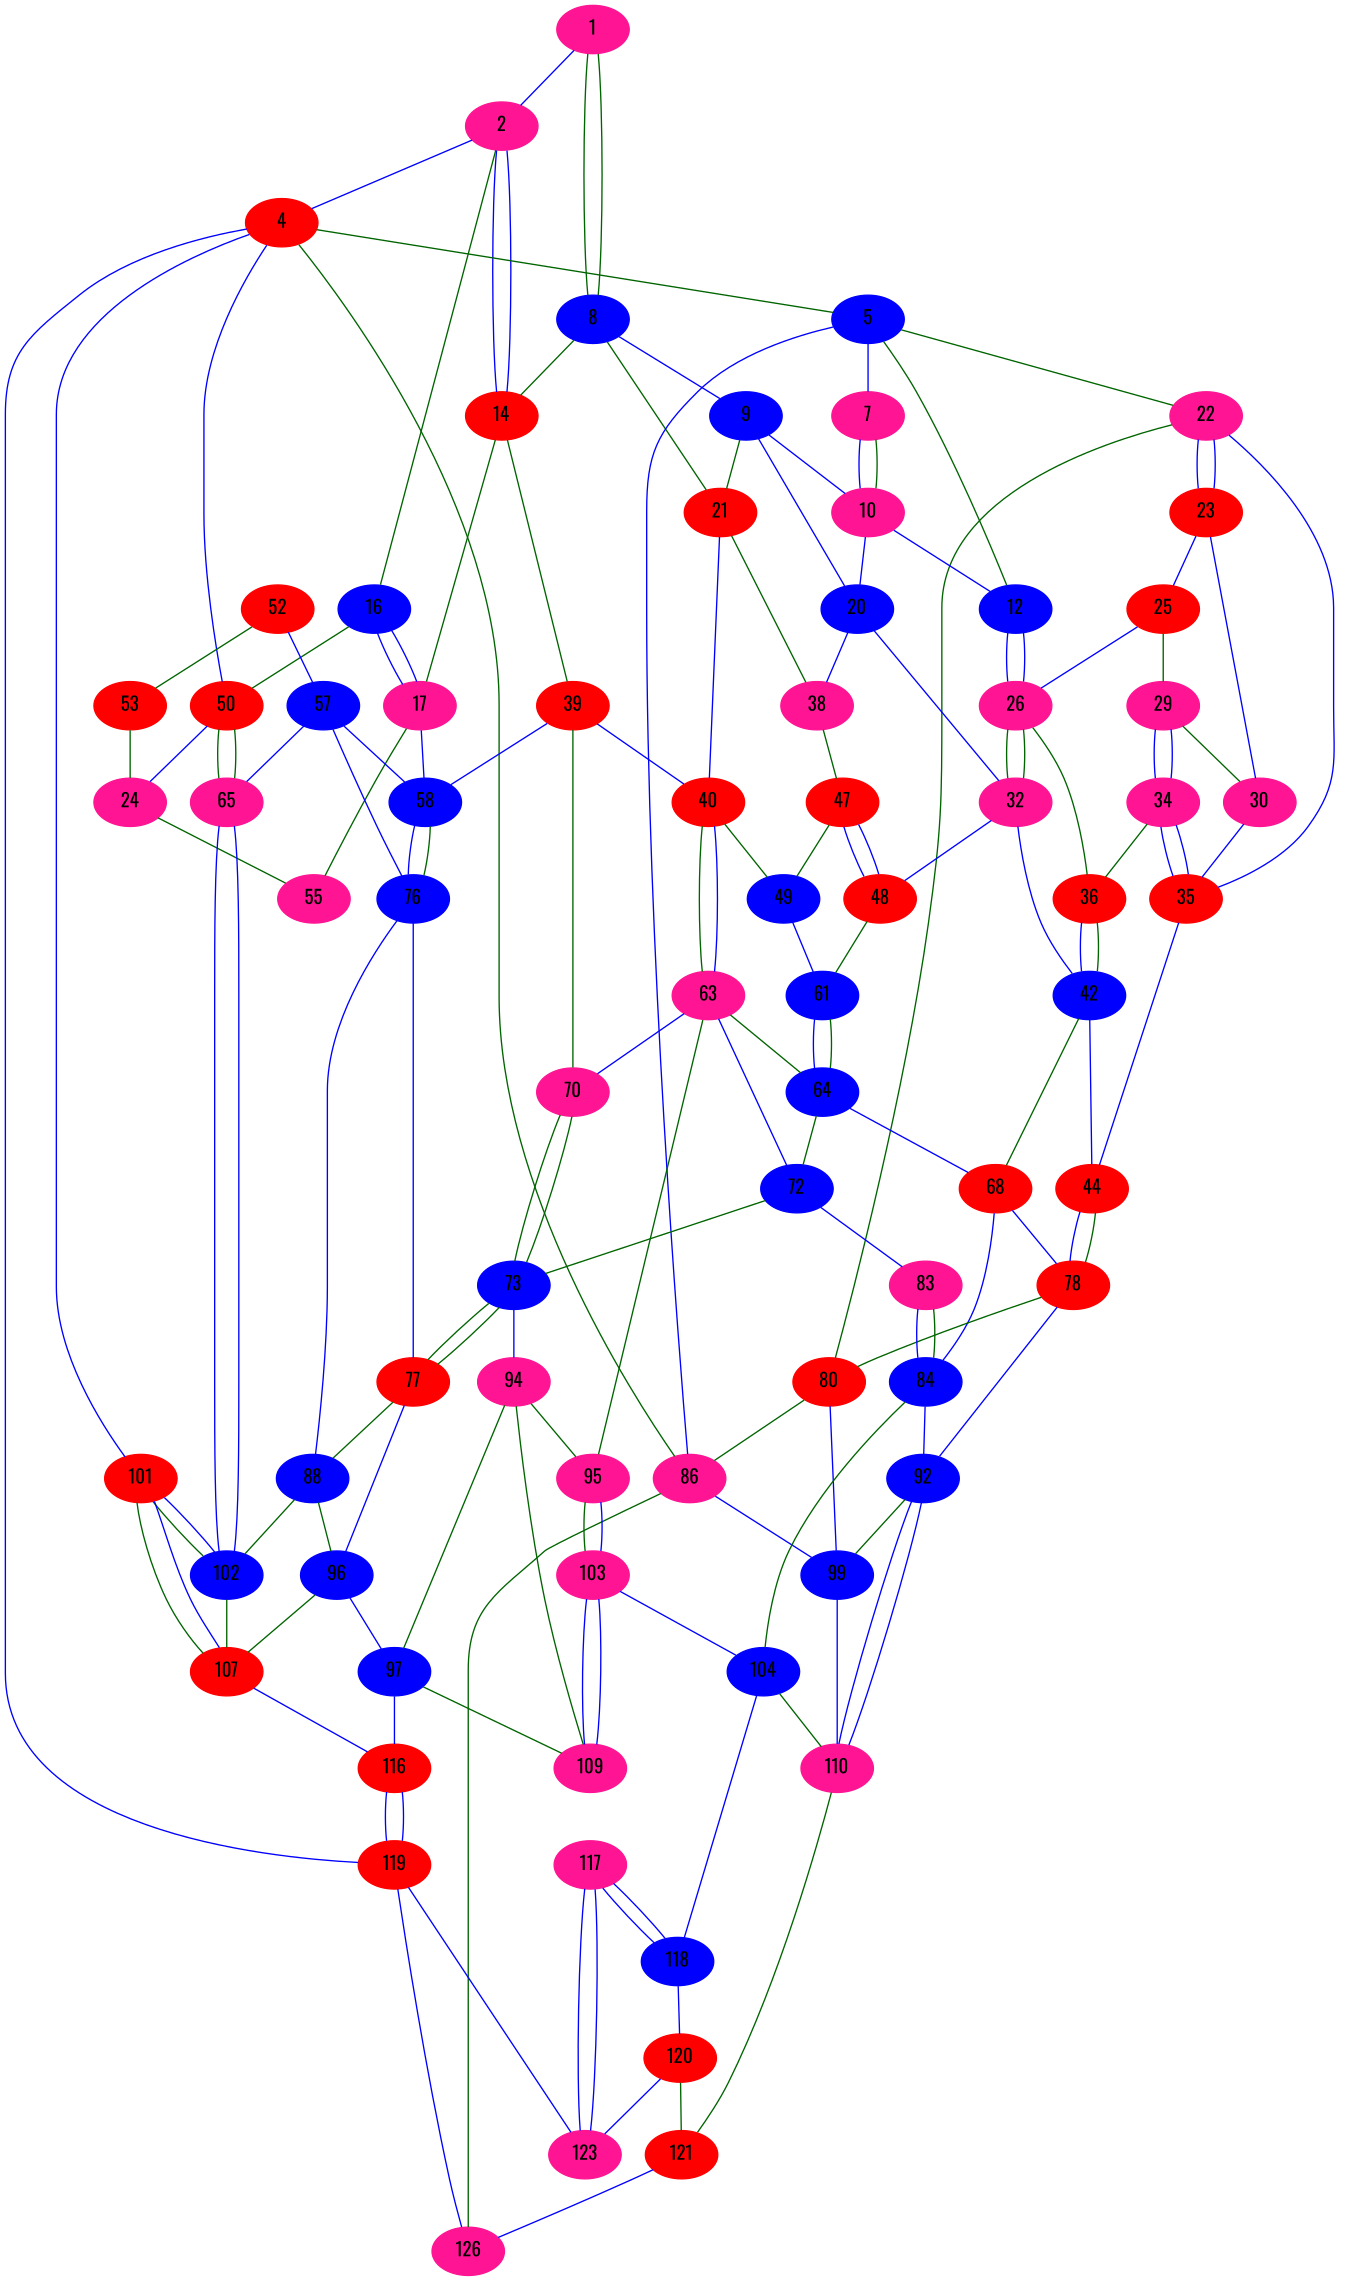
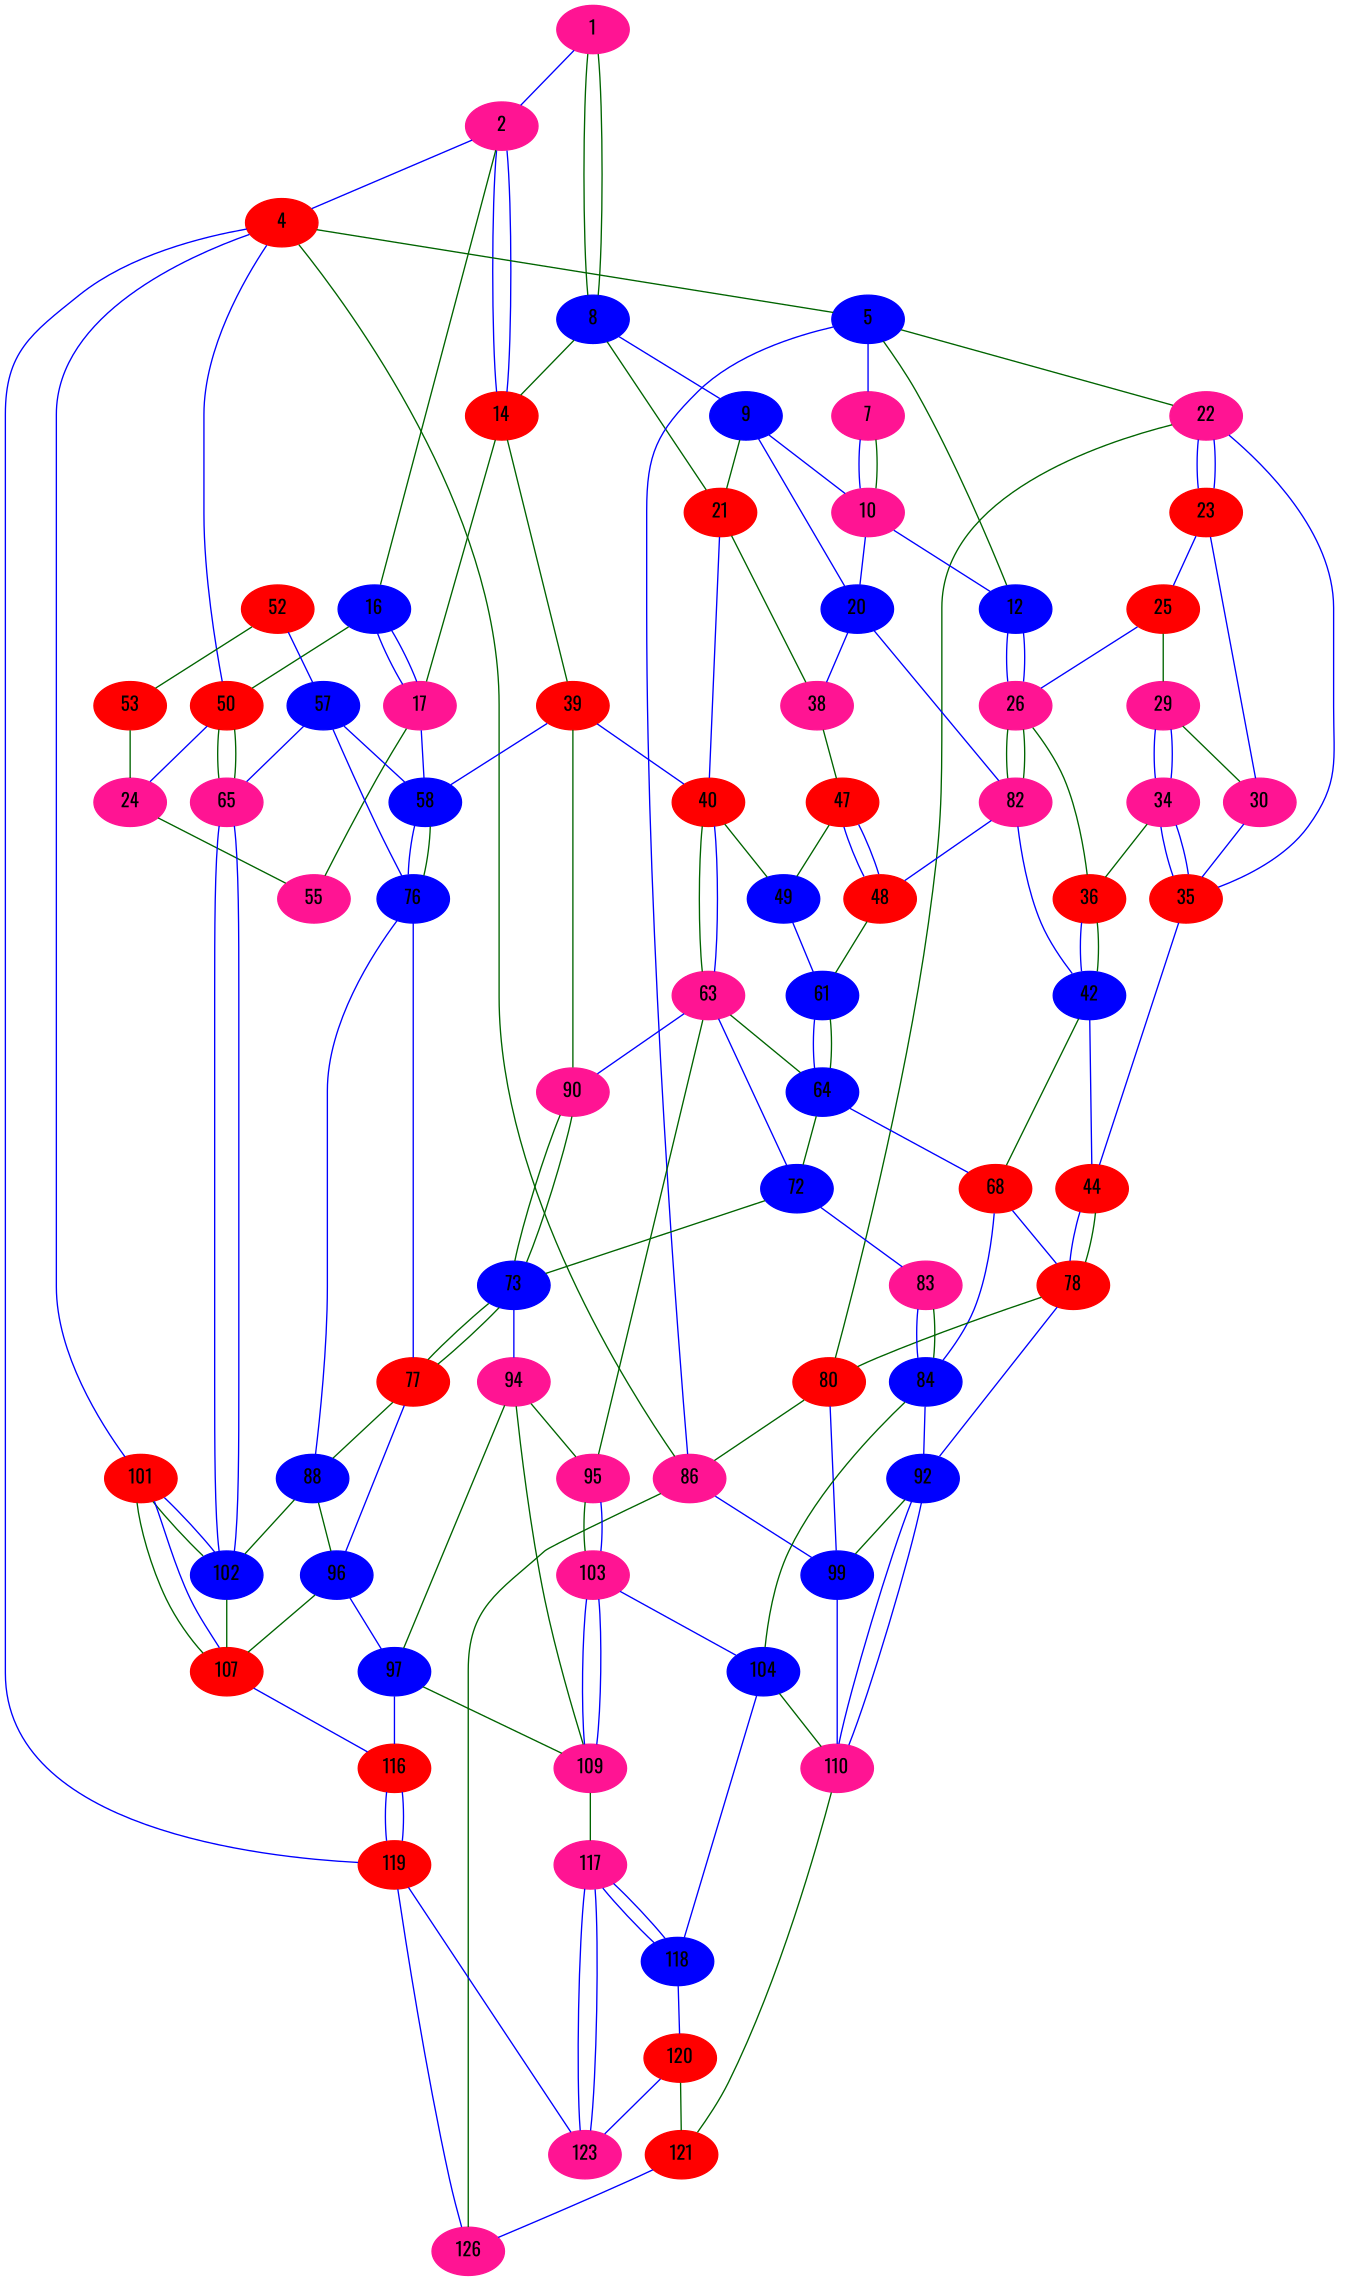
node "32": label "32" -> "82"
node "70": label "70" -> "90"
edge "109" -- "117": added
